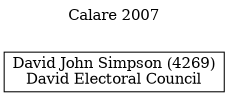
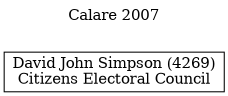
node "David John Simpson (4269) David Electoral Council": label "David John Simpson (4269) David Electoral Council" -> "David John Simpson (4269) Citizens Electoral Council"
